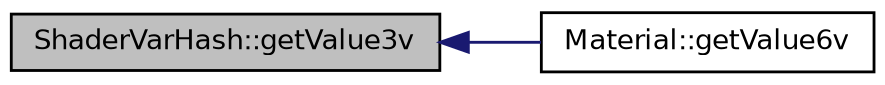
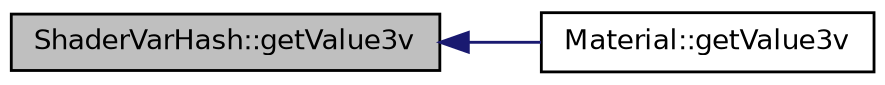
node "Material::getValue6v": label "Material::getValue6v" -> "Material::getValue3v"
